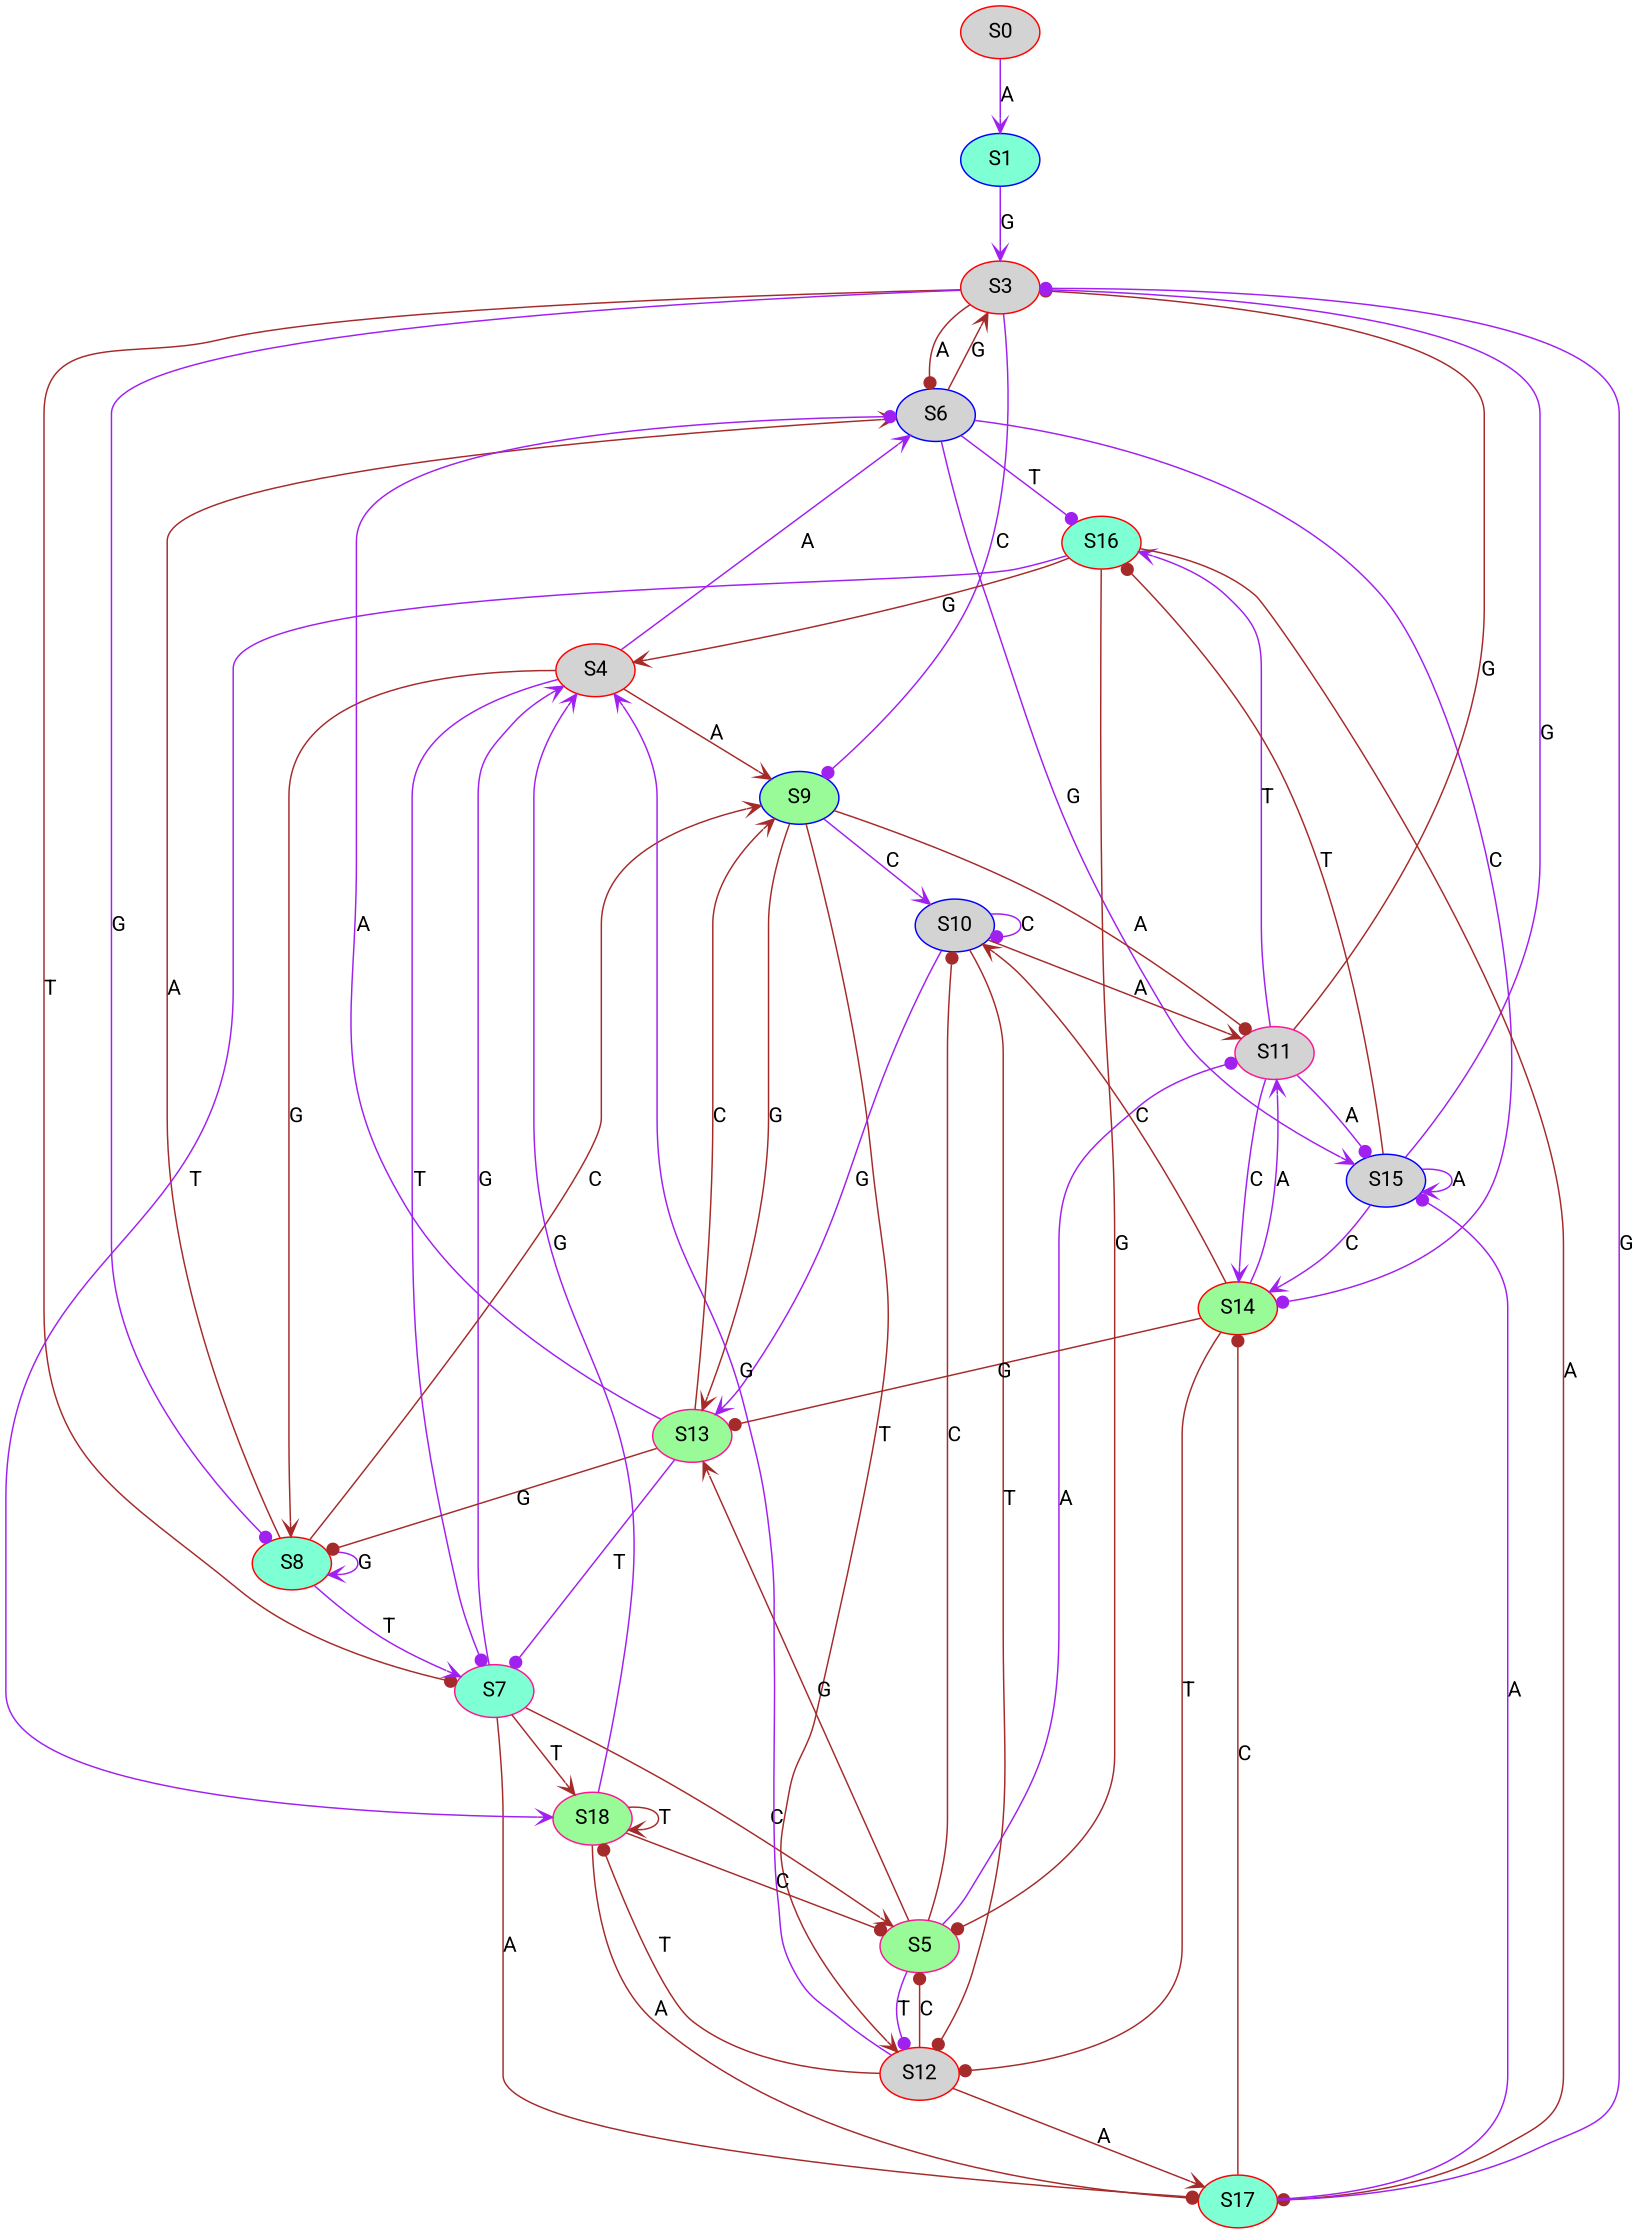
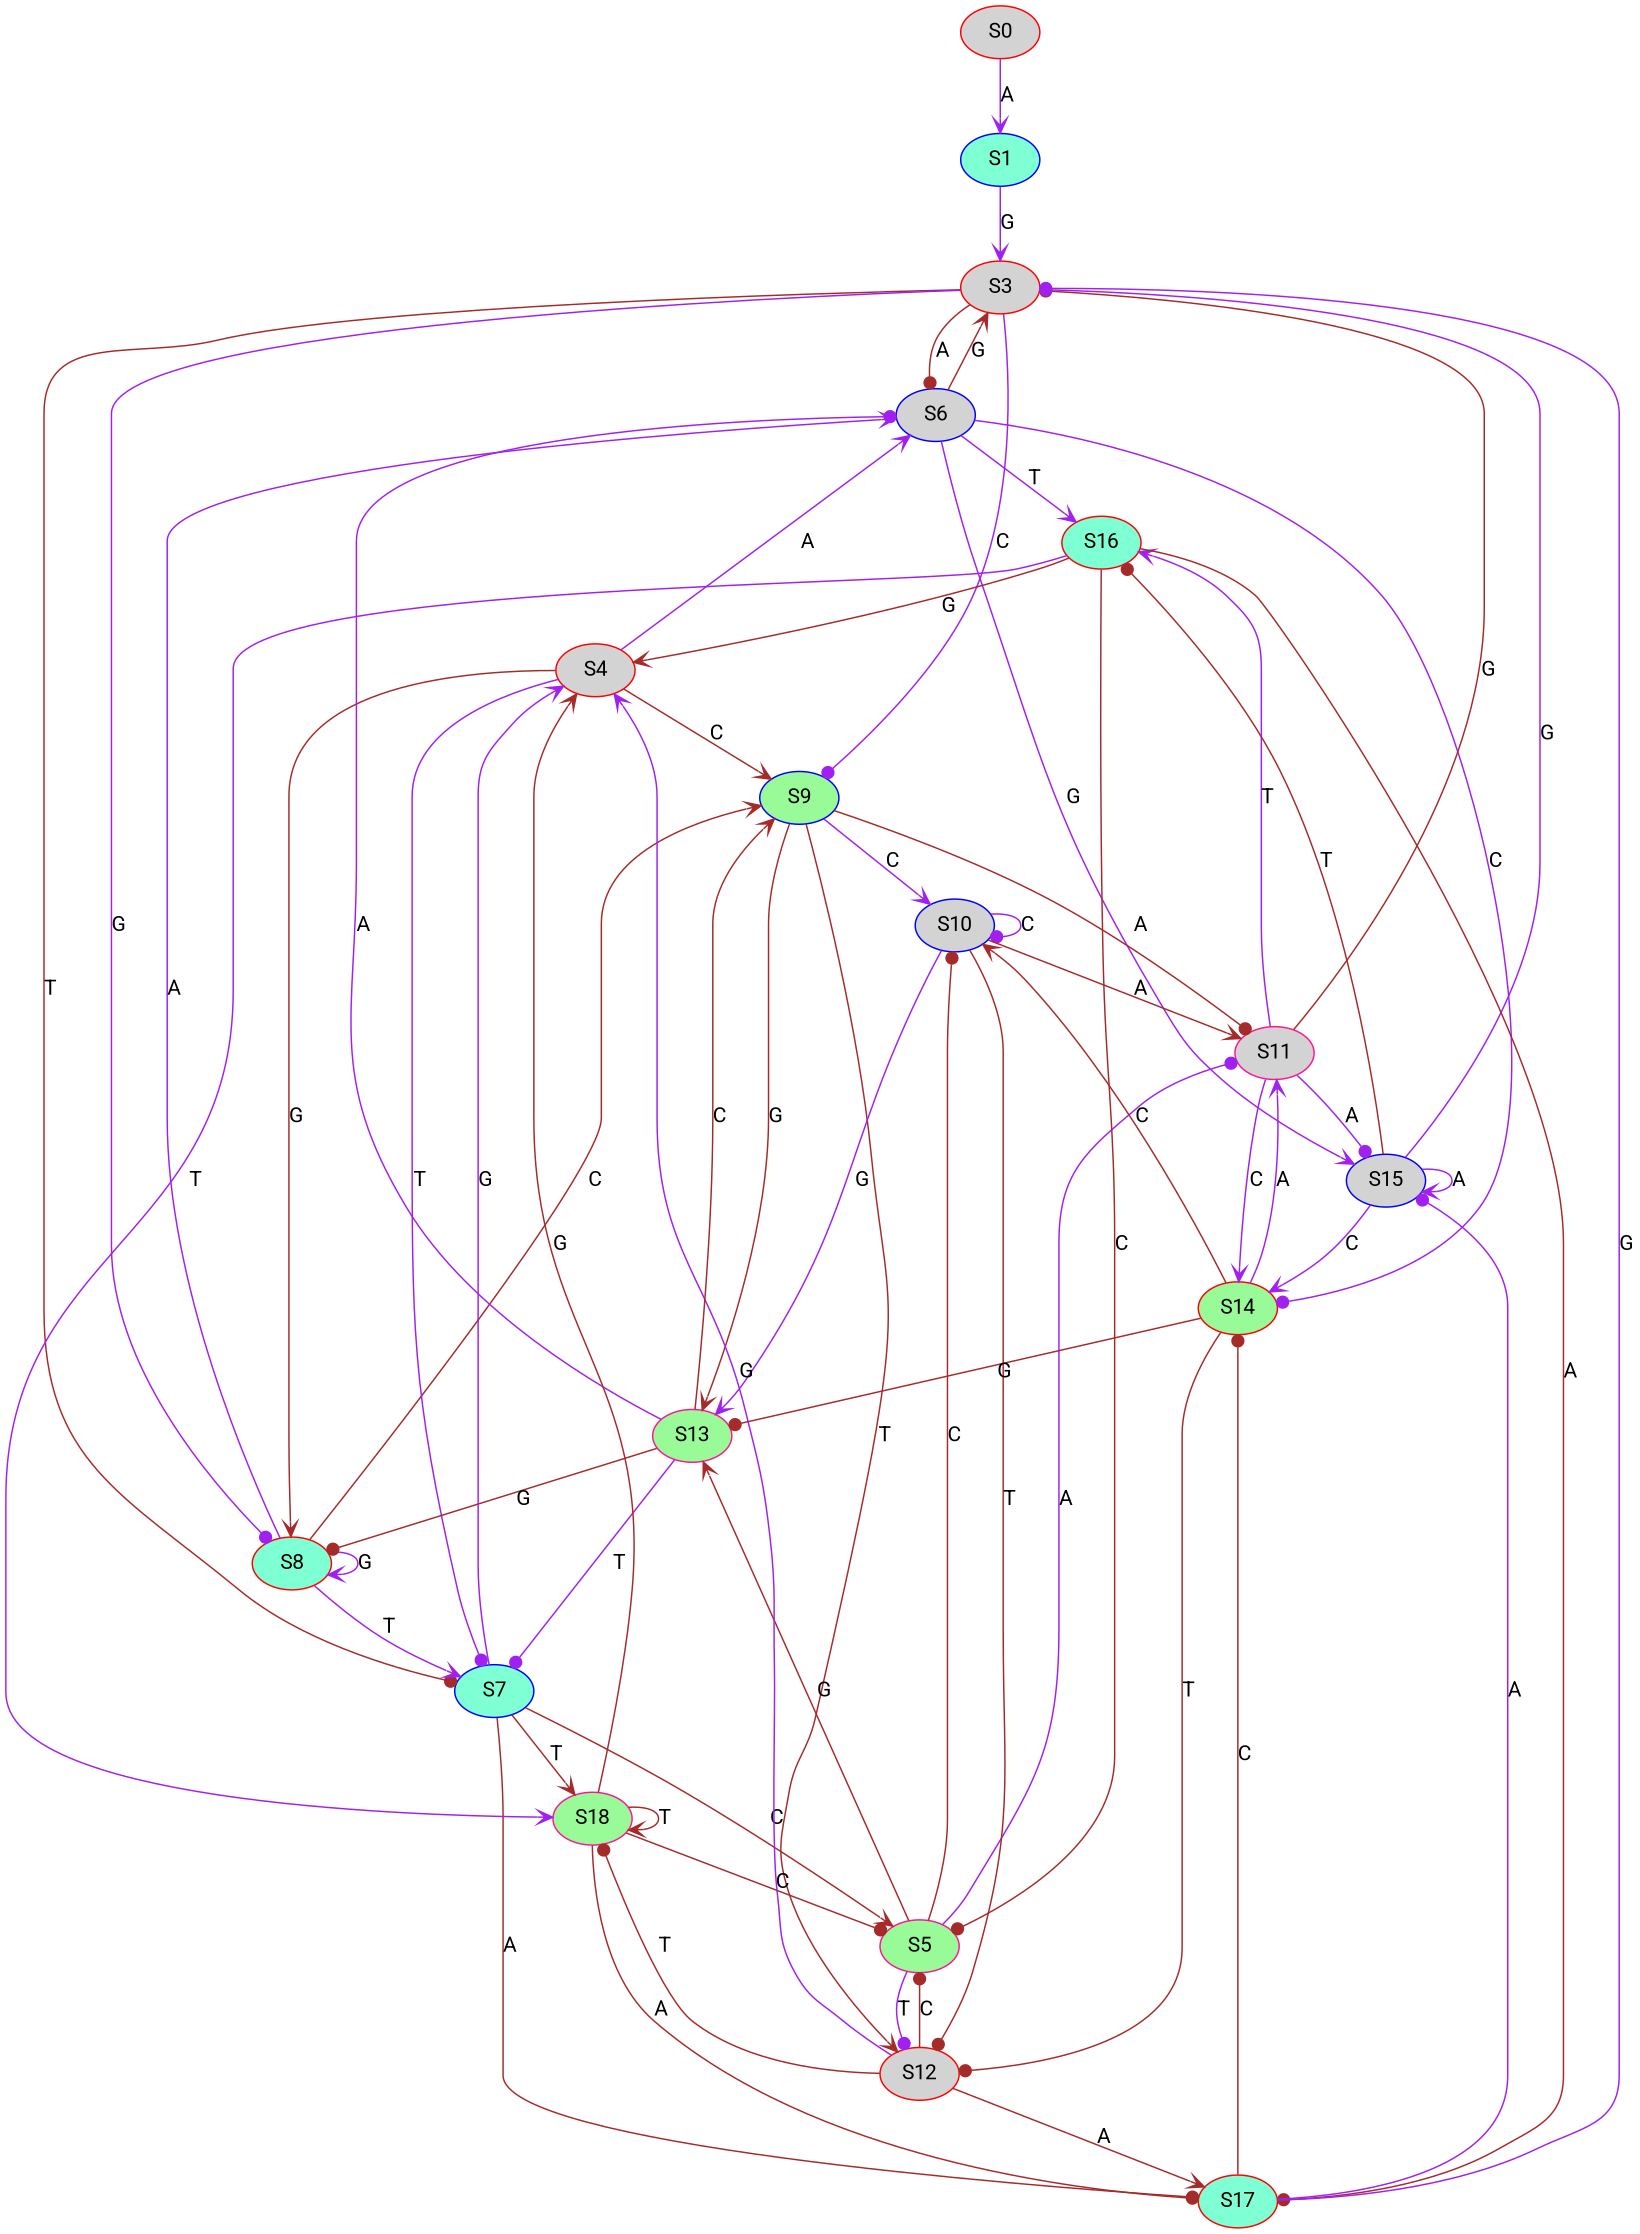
edge "S6" -> "S16": arrowhead dot -> vee
edge "S8" -> "S6": color brown -> purple
edge "S4" -> "S9": label "A" -> "C"
edge "S16" -> "S5": label "G" -> "C"
edge "S18" -> "S4": color purple -> brown
node "S7": color deeppink -> blue
